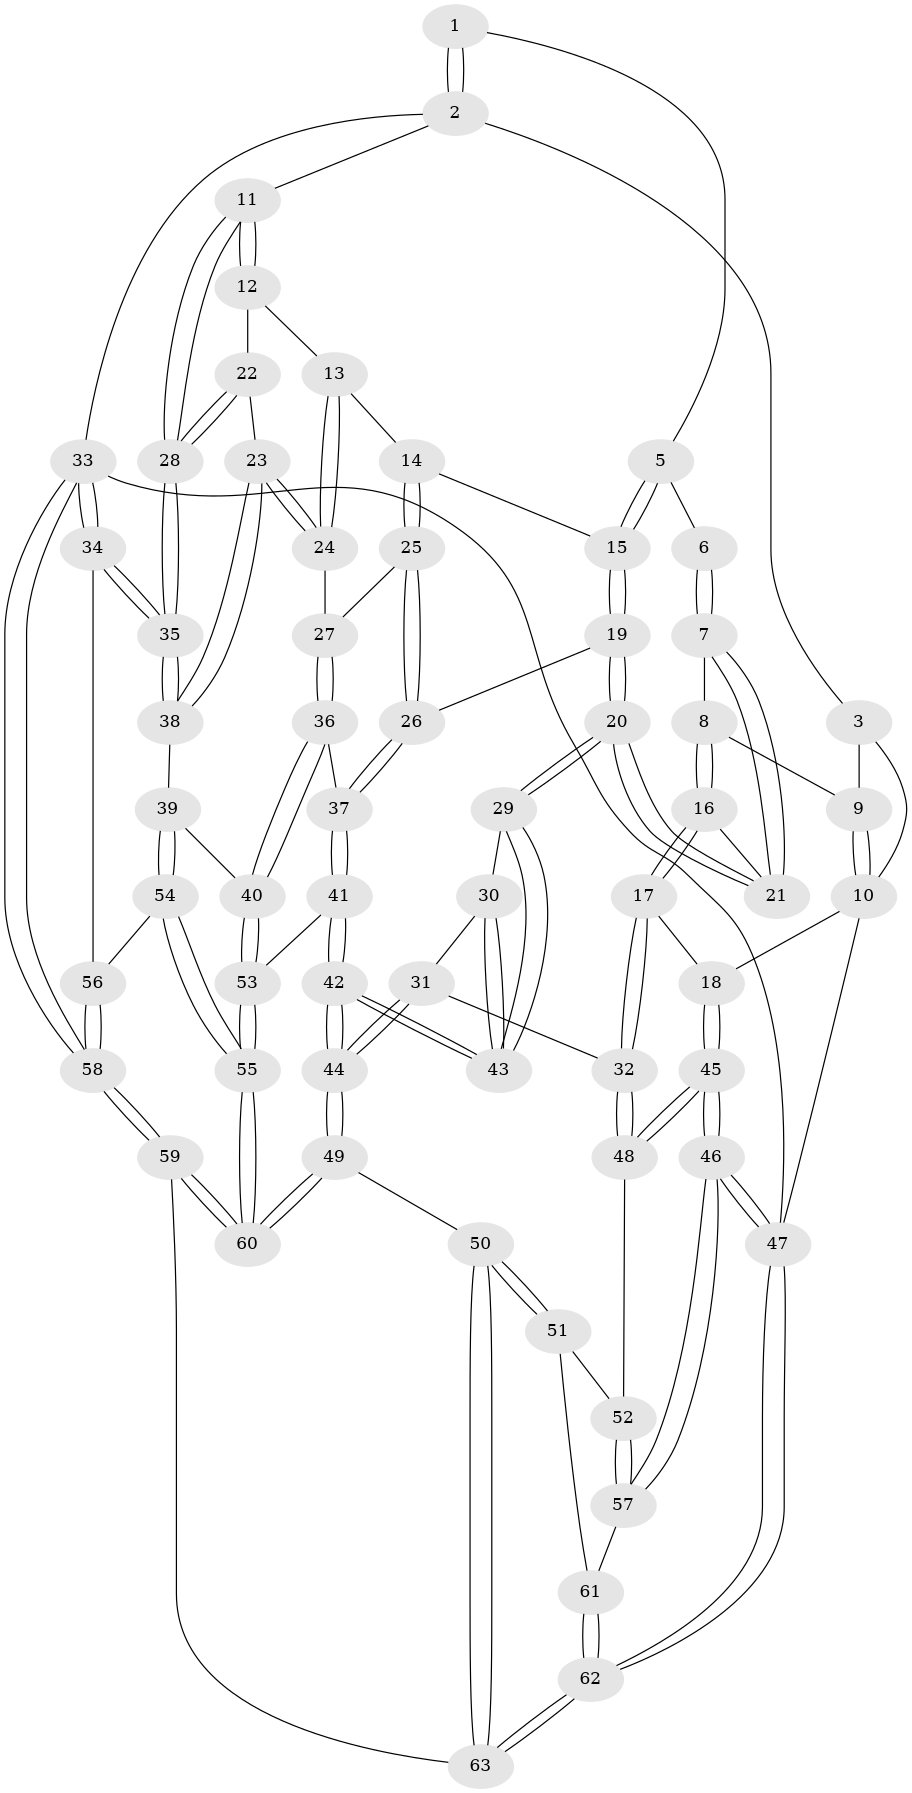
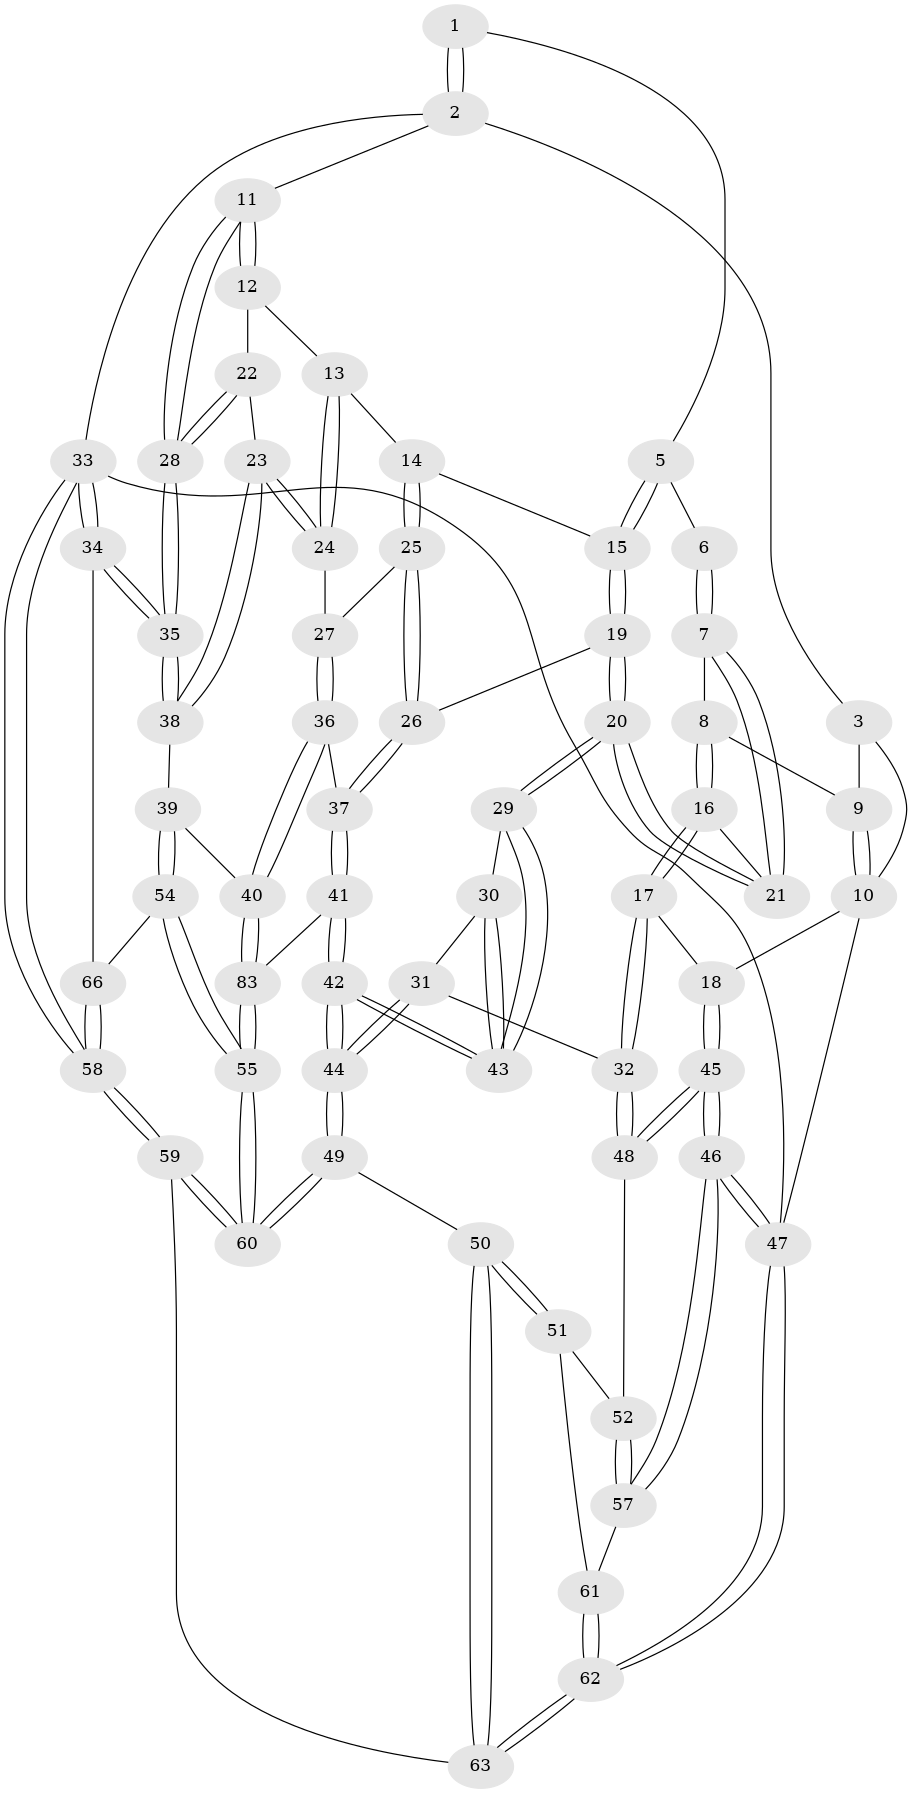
node "56": label "56" -> "66"
node "53": label "53" -> "83"
